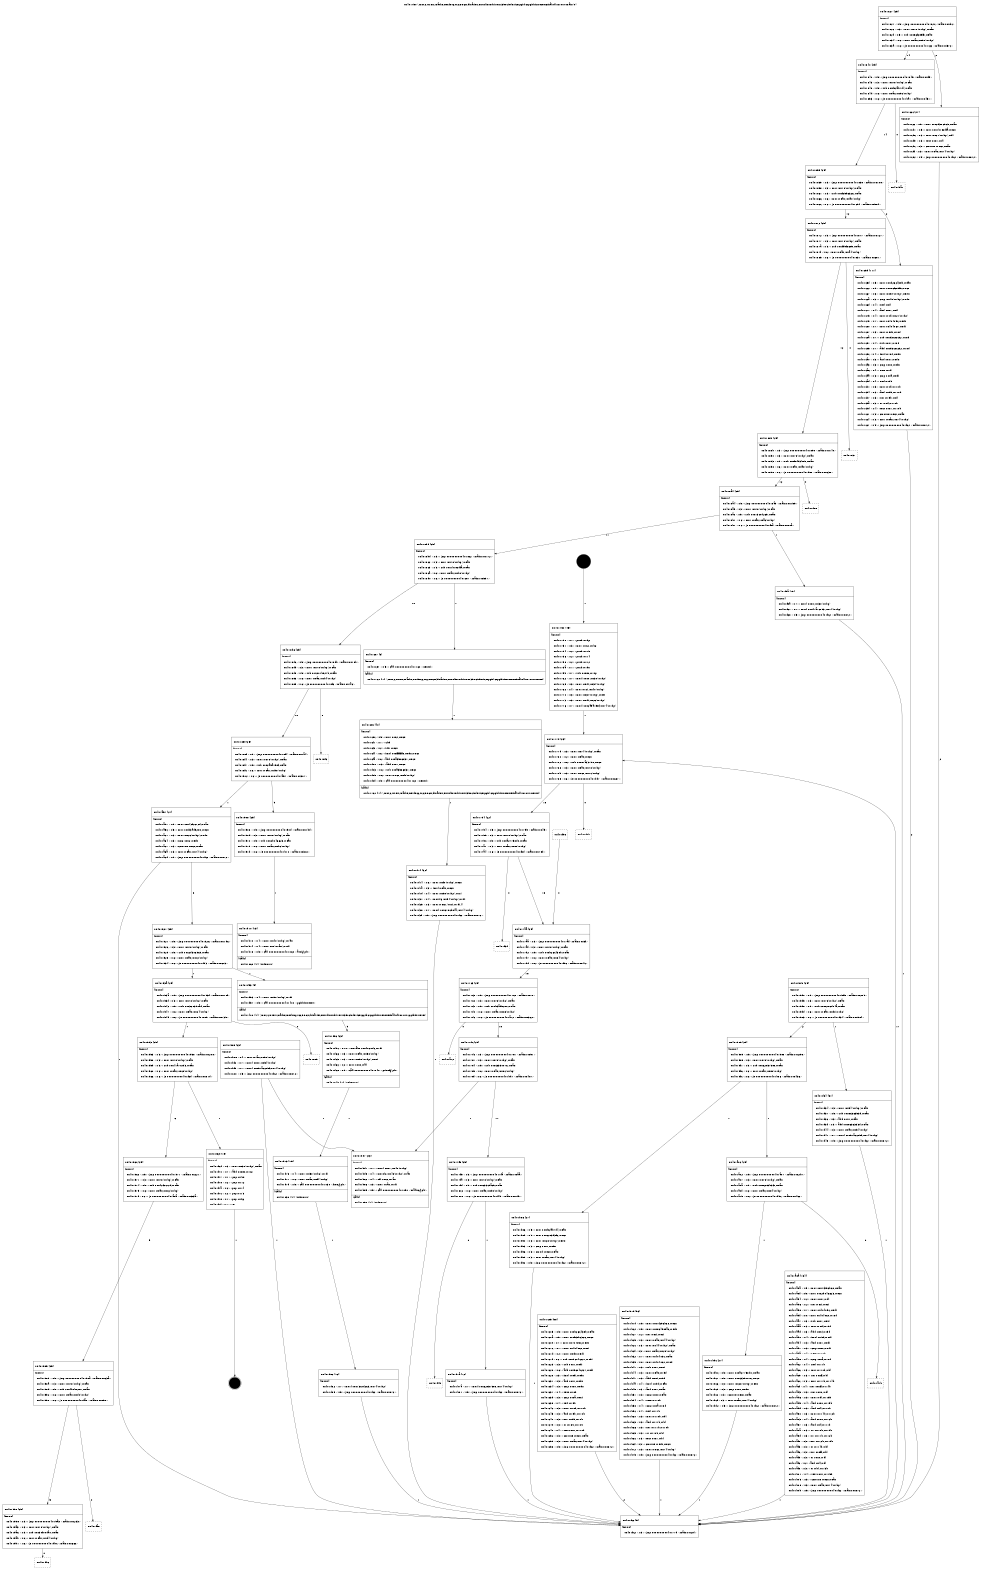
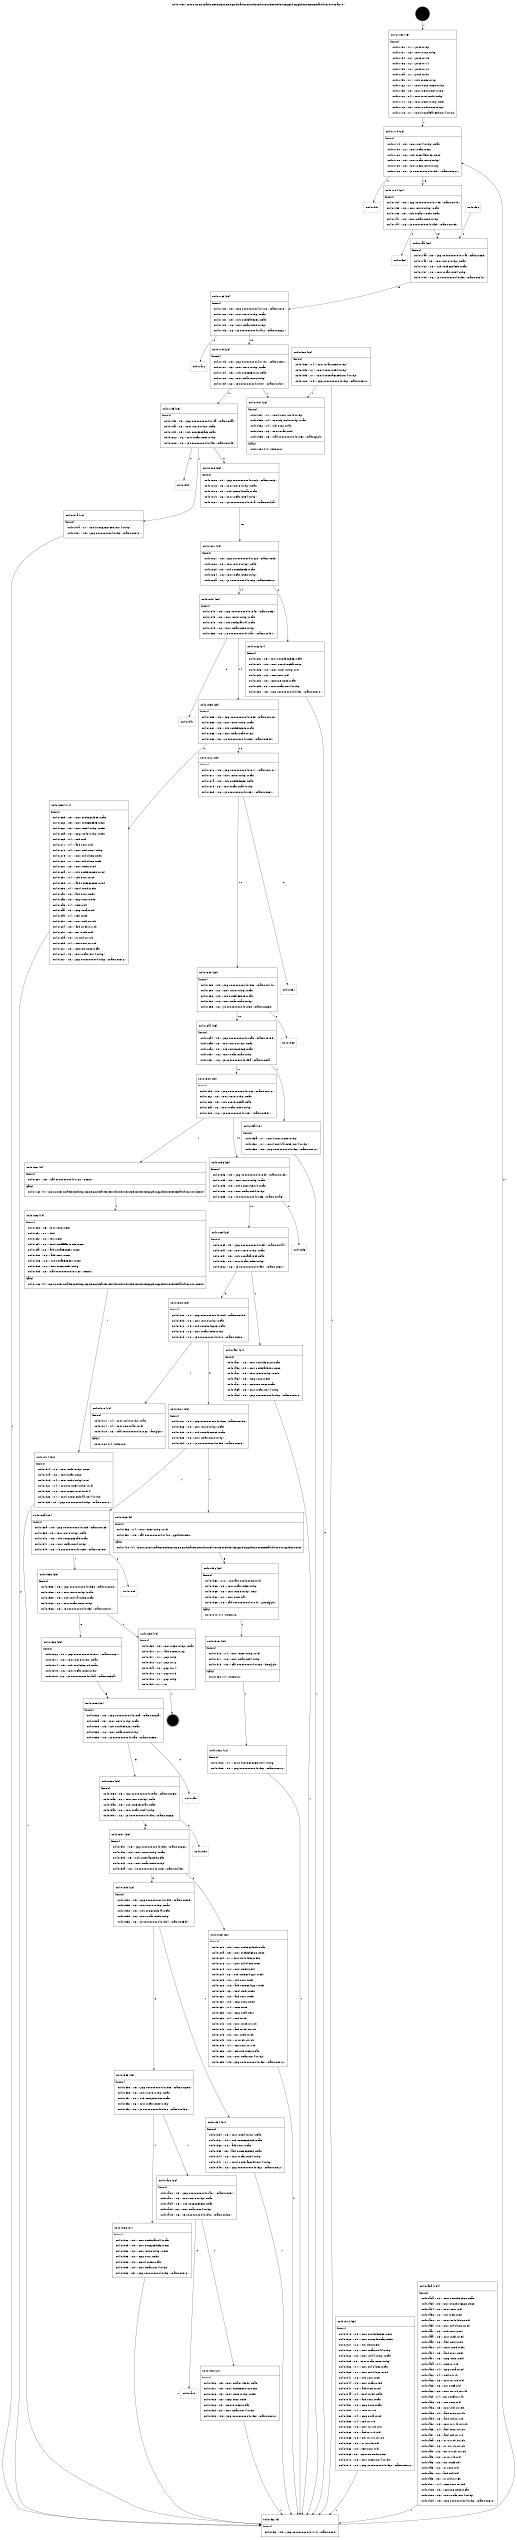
node "0x40180e [25]": added
edge "0x401a57 [27]" -> "0x401921 [25]": now "0x401908 [25]" -> "0x401921 [25]"
node "0x4019b7 [25]": added
